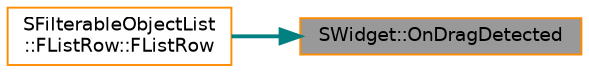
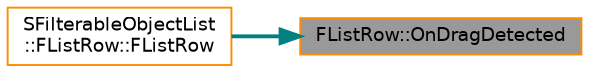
node "SWidget::OnDragDetected": label "SWidget::OnDragDetected" -> "FListRow::OnDragDetected"
